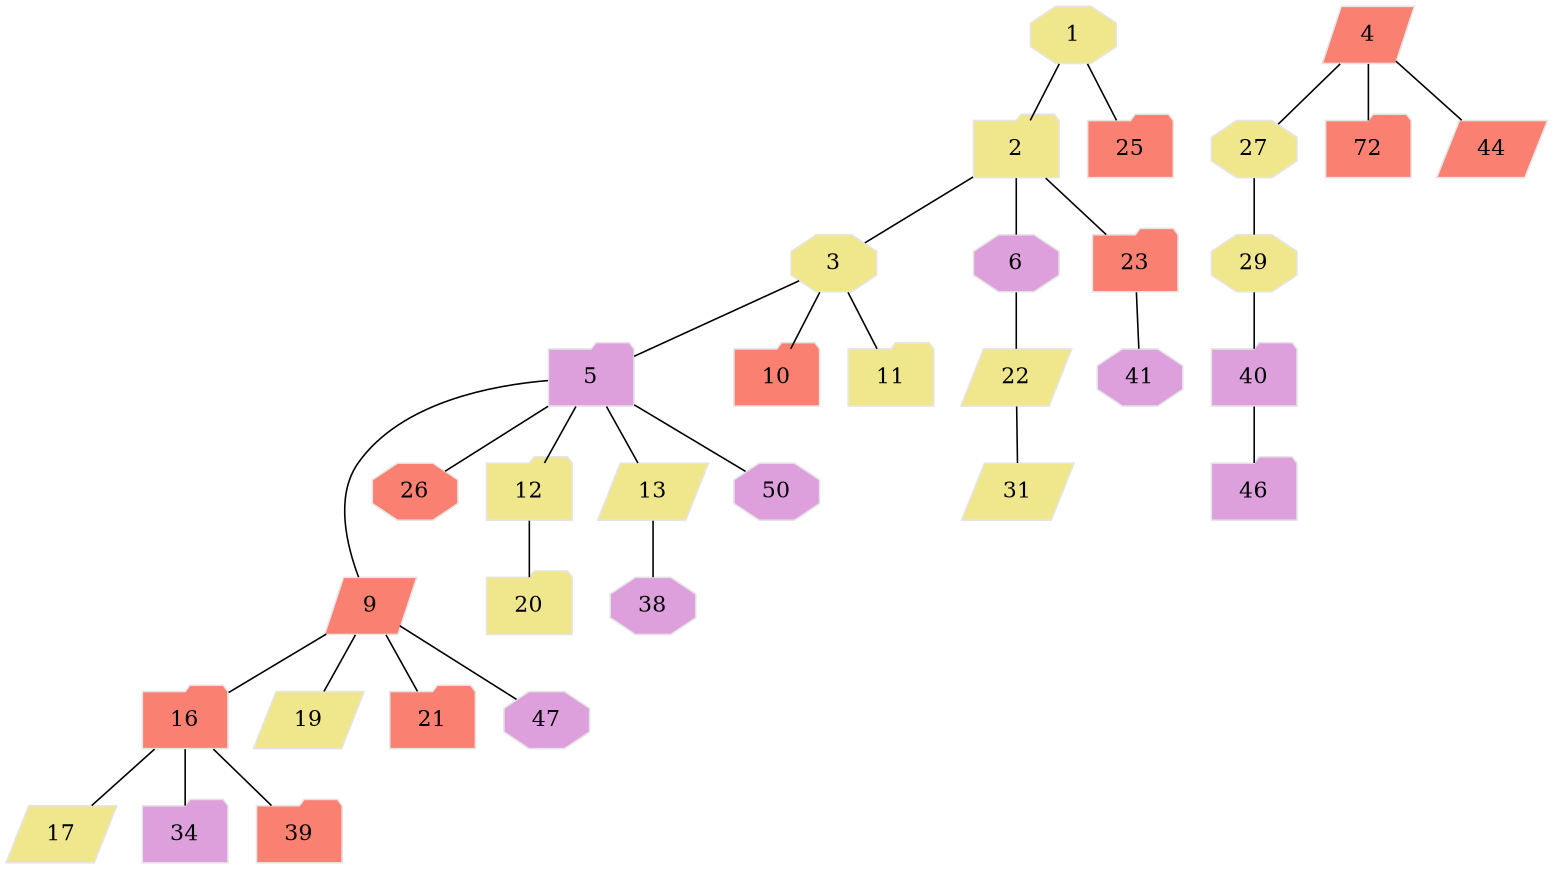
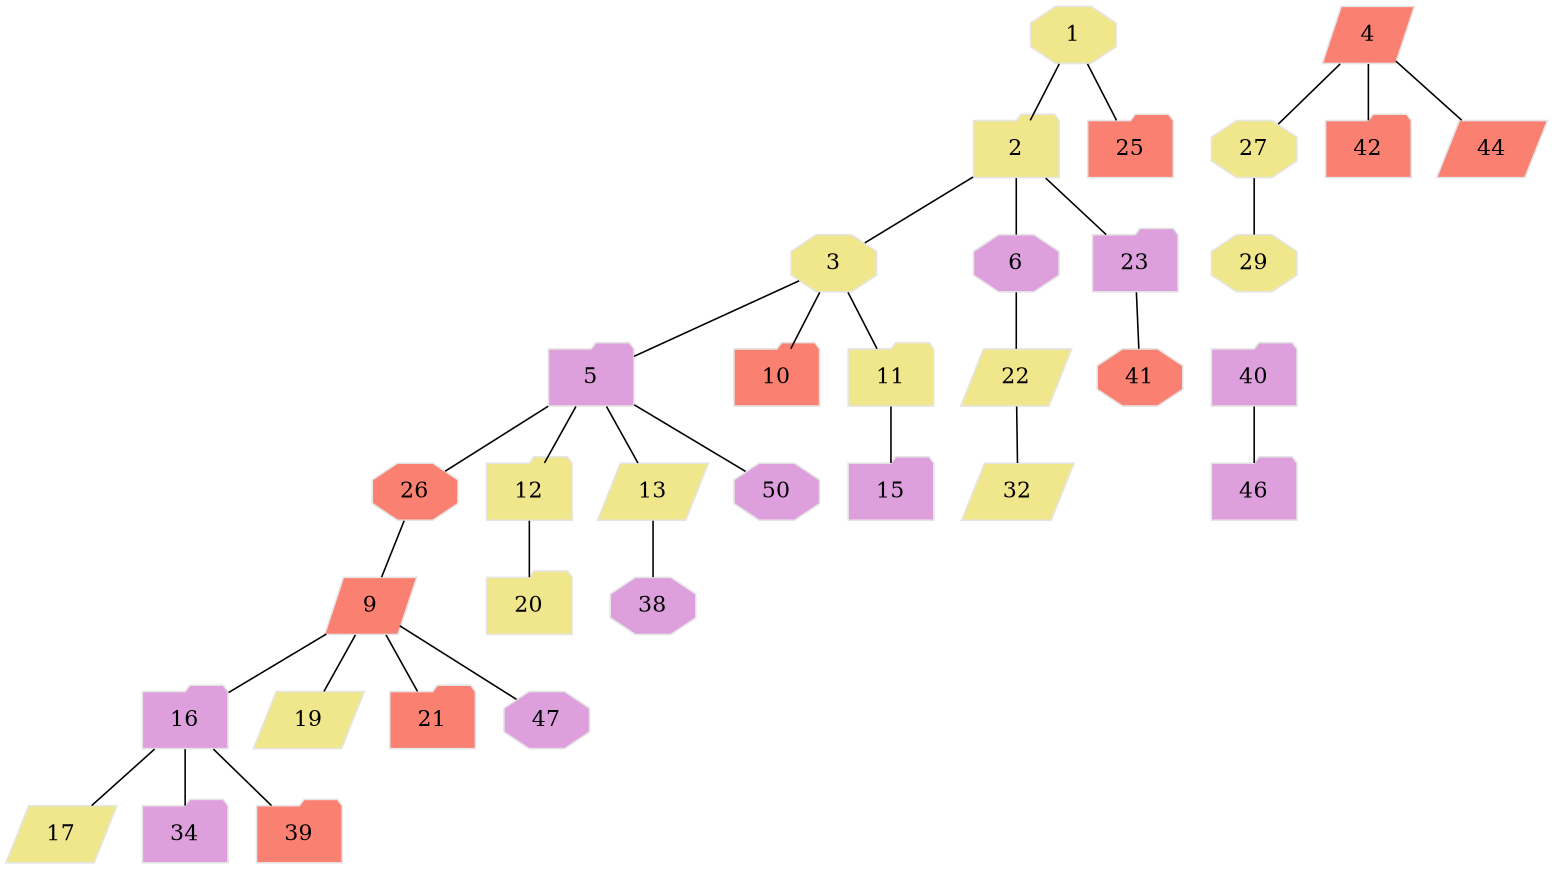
node "72": label "72" -> "42"
node "23": fillcolor salmon -> plum
edge "29" -- "40": removed
node "41": fillcolor plum -> salmon
edge "5" -- "9": now "26" -- "9"
node "15": added
node "31": label "31" -> "32"
node "16": fillcolor salmon -> plum
